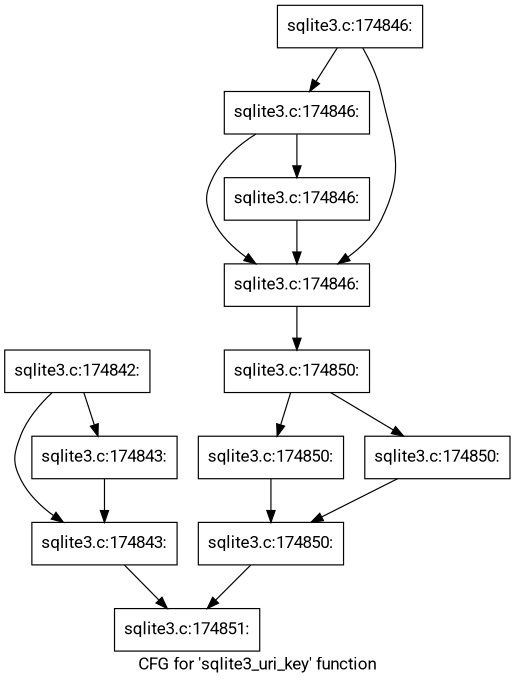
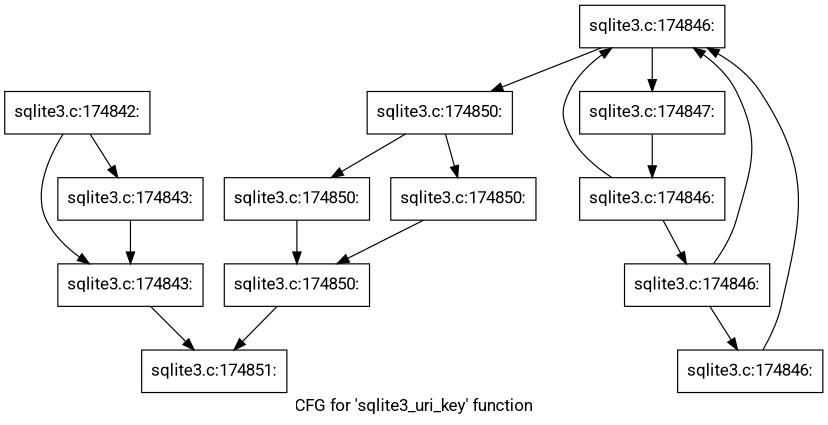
node "sqlite3.c:174847:": added
